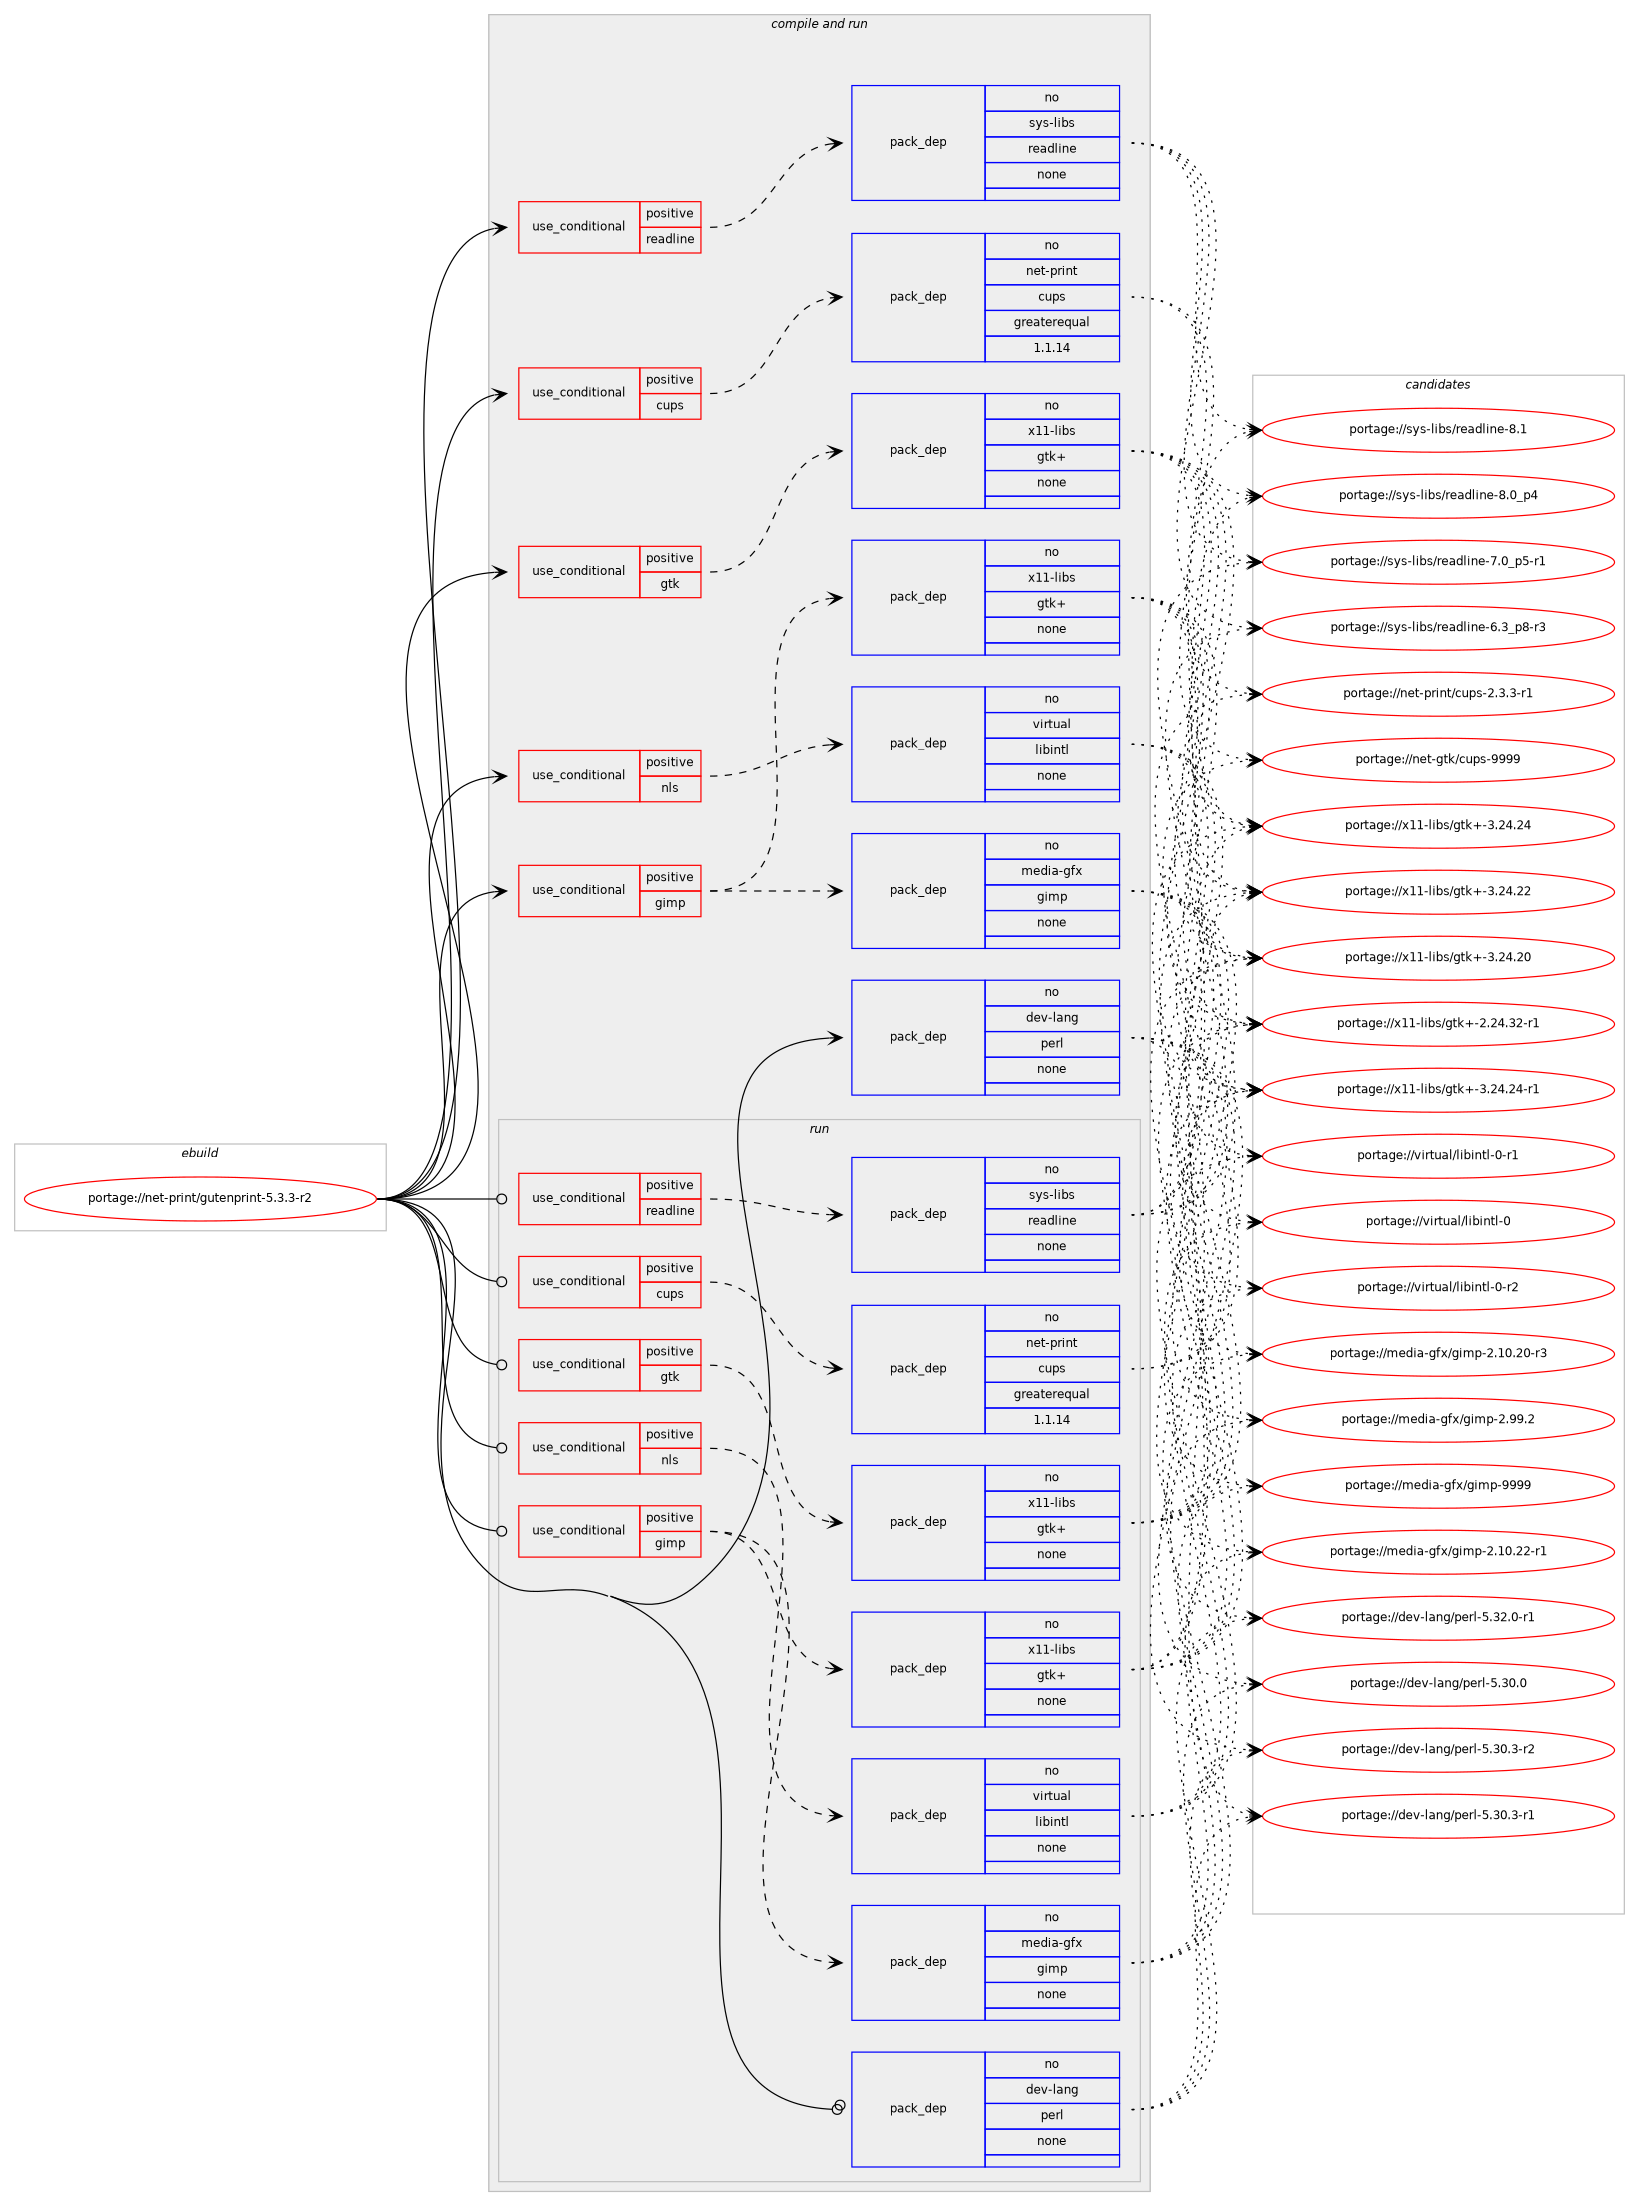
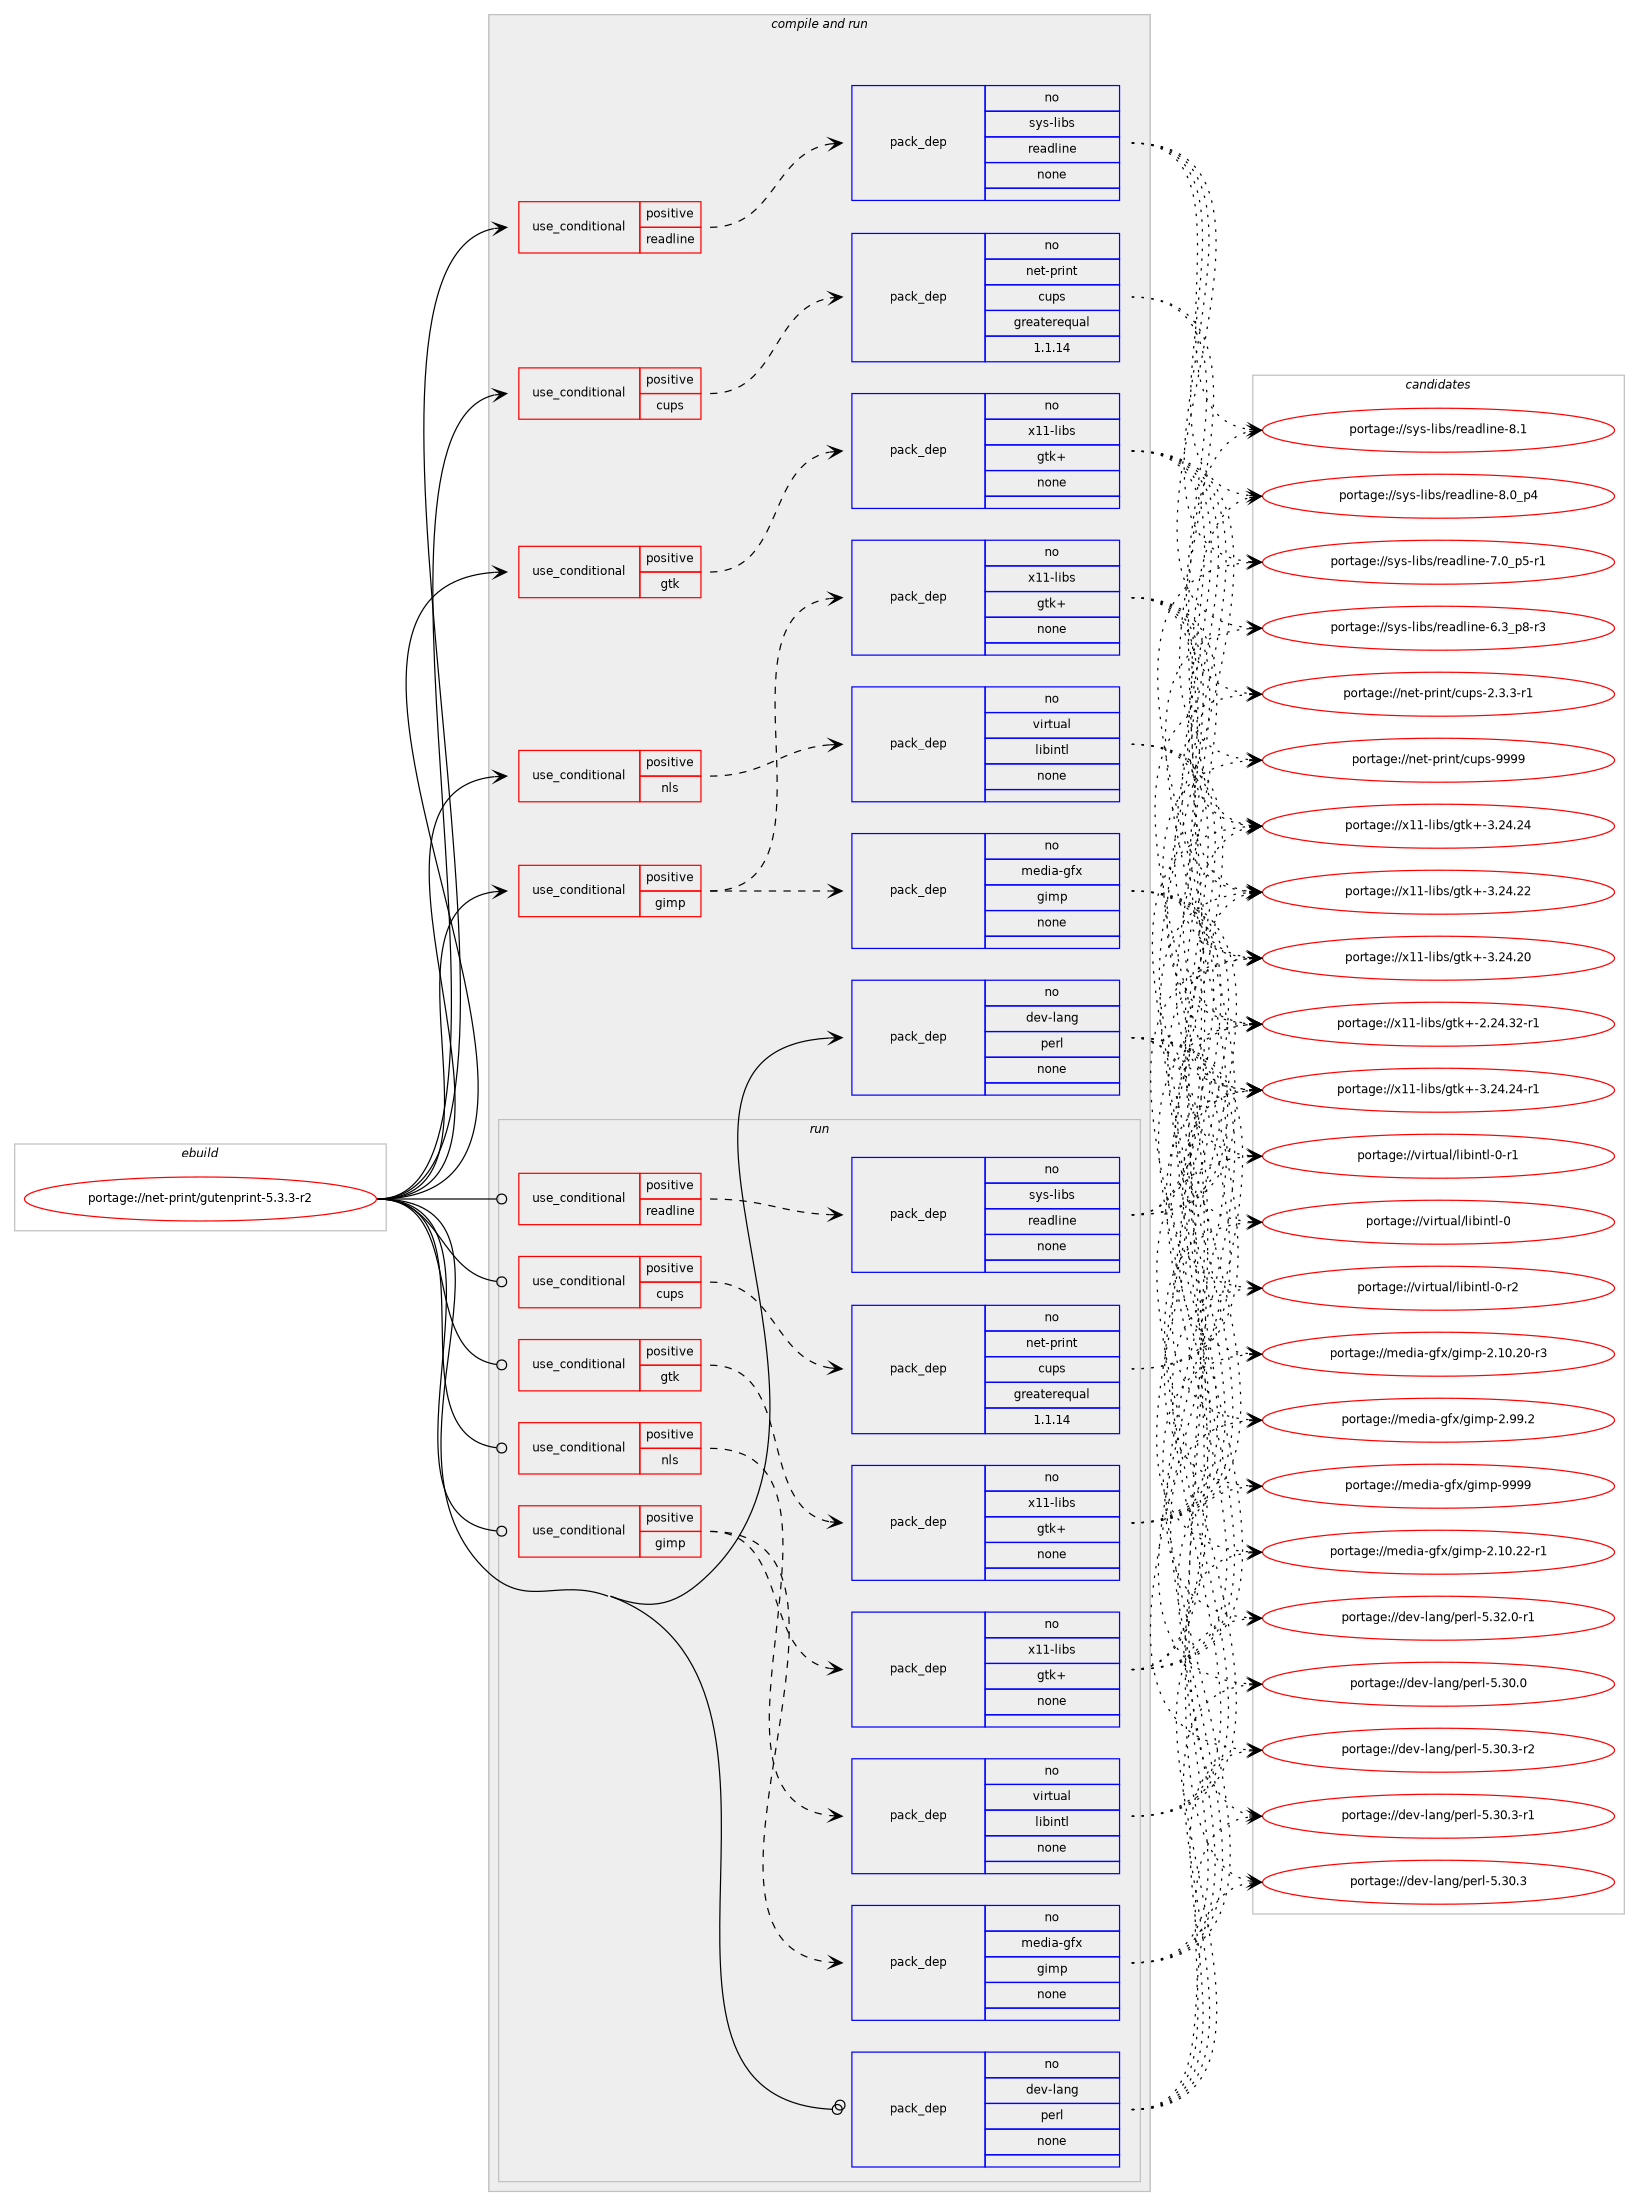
node "portage://net-gtk/cups-9999": label "portage://net-gtk/cups-9999" -> "portage://net-print/cups-9999"
node "portage://dev-lang/perl-5.30.3": added
